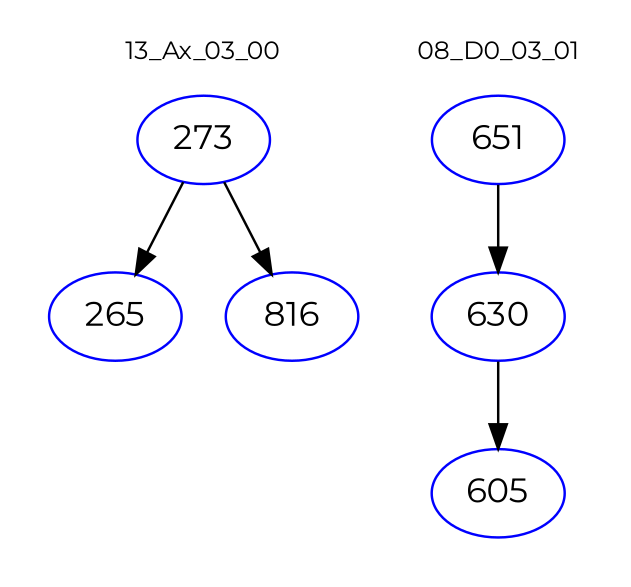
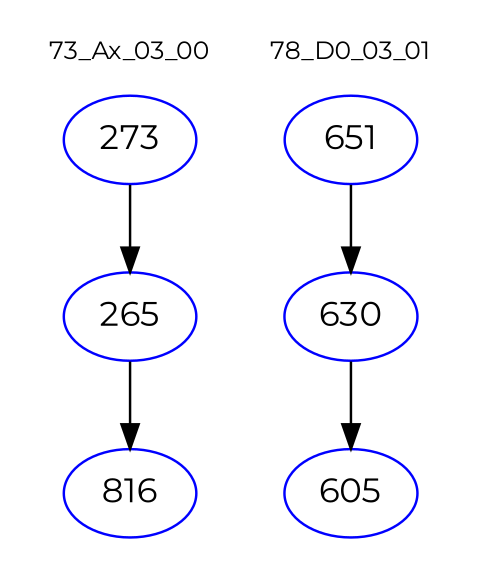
cluster "13_Ax_03_00": label "13_Ax_03_00" -> "73_Ax_03_00"
cluster "08_D0_03_01": label "08_D0_03_01" -> "78_D0_03_01"
edge "273" -> "816": now "265" -> "816"
